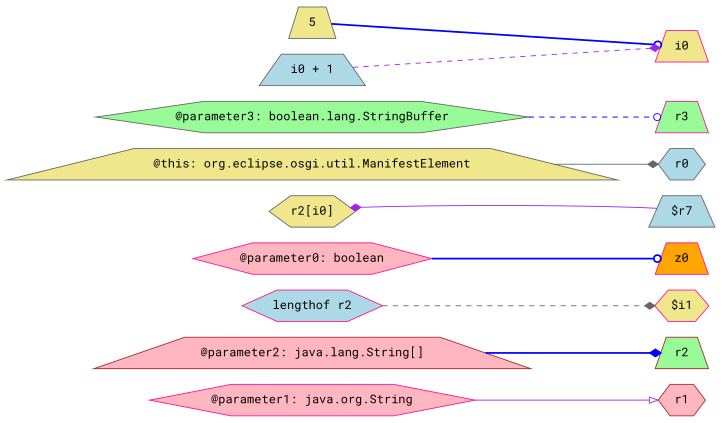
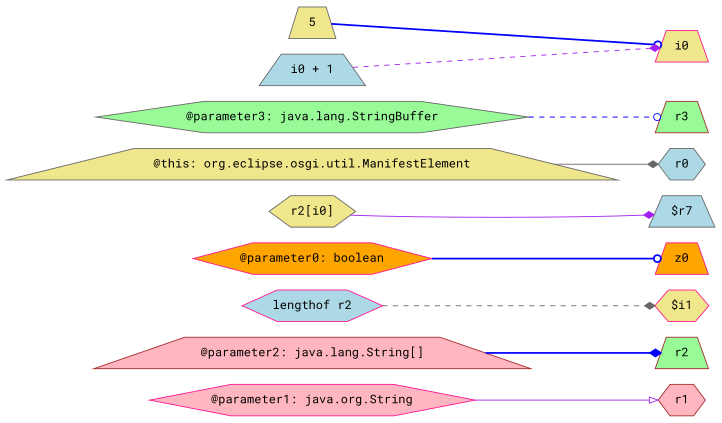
node "@parameter3: boolean.lang.StringBuffer": label "@parameter3: boolean.lang.StringBuffer" -> "@parameter3: java.lang.StringBuffer"
node "r3": color deeppink -> brown
edge "$r7" -> "r2[i0]": reversed
node "@parameter0: boolean": fillcolor lightpink -> orange
